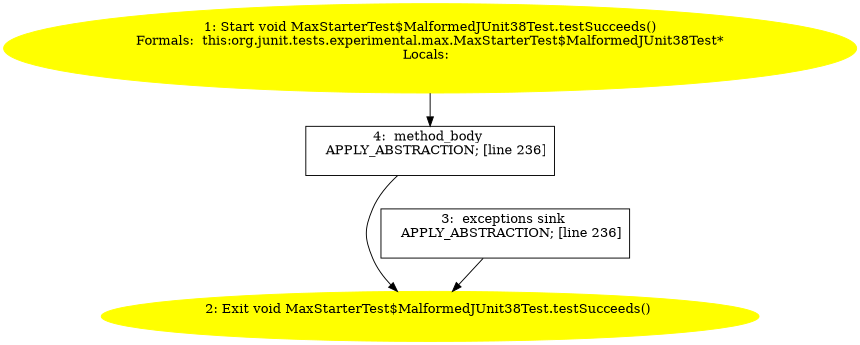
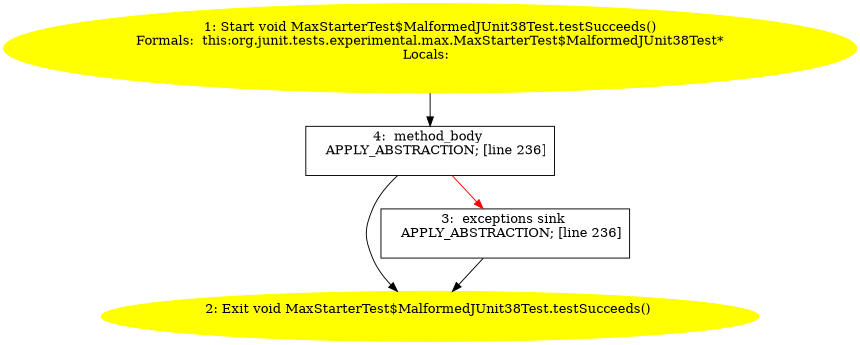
edge "4:  method_body APPLY_ABSTRACTION; [line 236]" -> "3:  exceptions sink APPLY_ABSTRACTION; [line 236]": added
